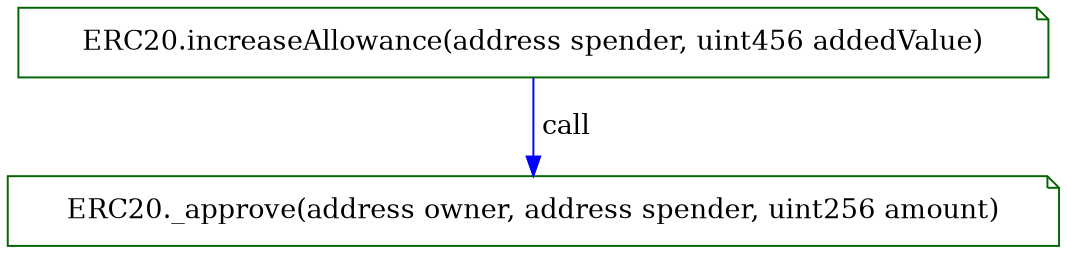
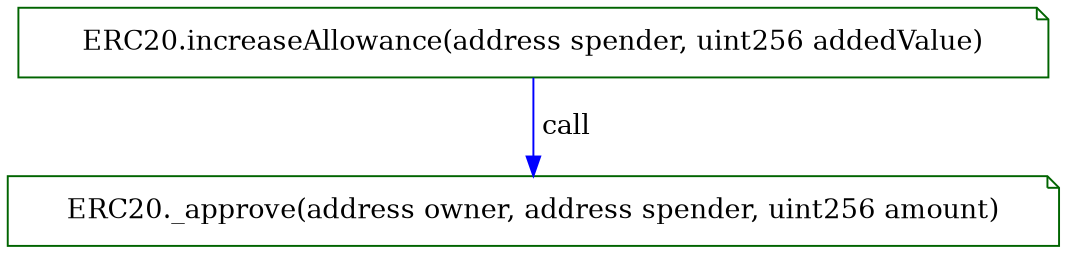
node "ERC20.increaseAllowance(address spender, uint456 addedValue)": label "ERC20.increaseAllowance(address spender, uint456 addedValue)" -> "ERC20.increaseAllowance(address spender, uint256 addedValue)"
